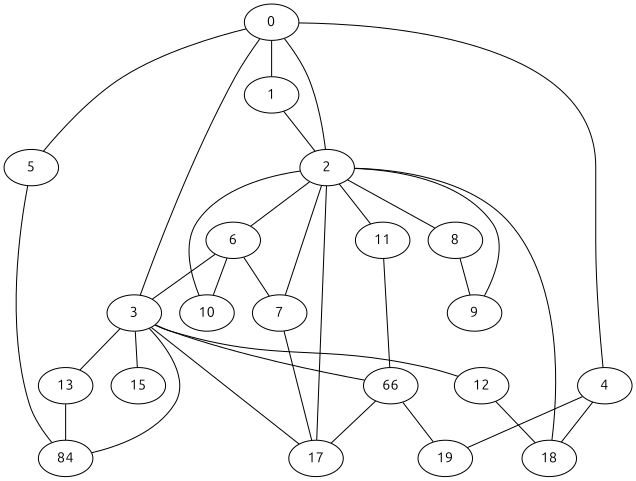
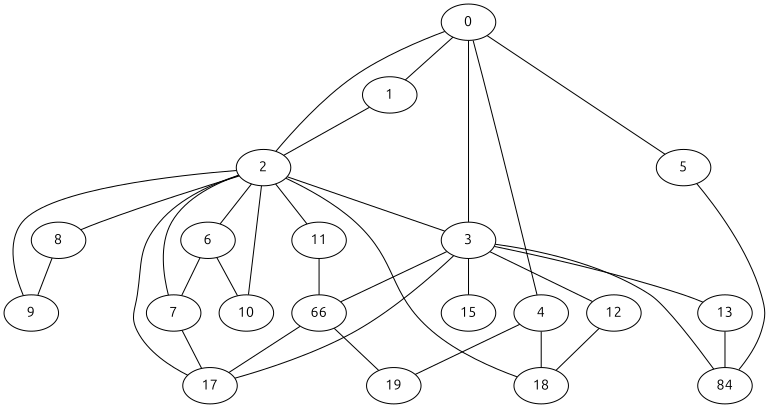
edge "6" -- "3": now "2" -- "3"
